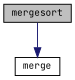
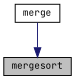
edge "mergesort" -> "merge": reversed
